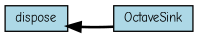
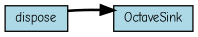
edge "OctaveSink" -> "dispose": reversed
